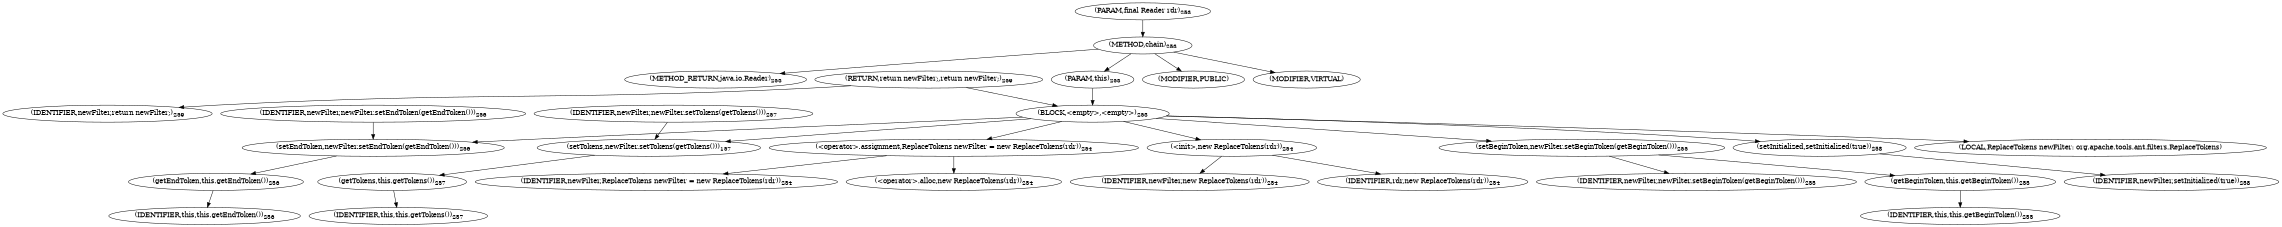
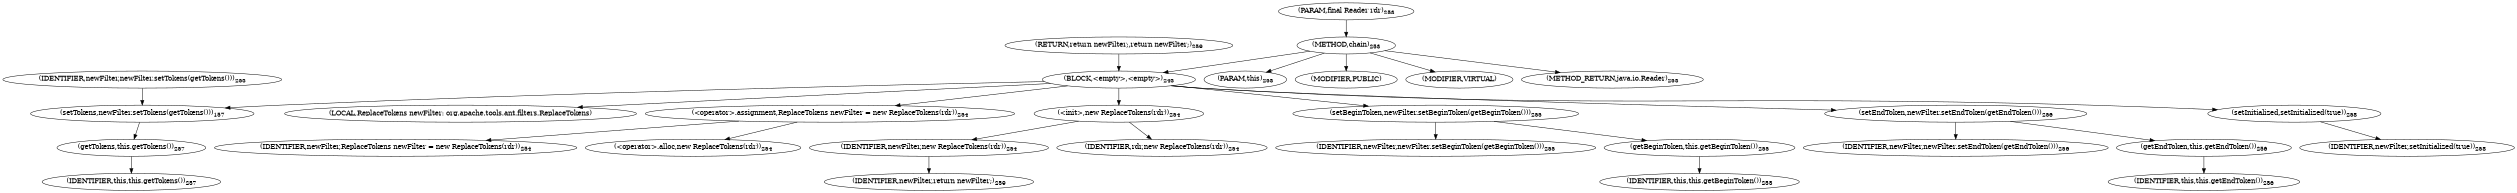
edge "(PARAM,this)" -> "(BLOCK,<empty>,<empty>)": now "(METHOD,chain)" -> "(BLOCK,<empty>,<empty>)"
edge "(RETURN,return newFilter;,return newFilter;)" -> "(IDENTIFIER,newFilter,return newFilter;)": now "(IDENTIFIER,newFilter,new ReplaceTokens(rdr))" -> "(IDENTIFIER,newFilter,return newFilter;)"
node "(IDENTIFIER,newFilter,newFilter.setTokens(getTokens()))": text "257" -> "253"
node "(BLOCK,<empty>,<empty>)": text "253" -> "243"
edge "(IDENTIFIER,newFilter,newFilter.setEndToken(getEndToken()))" -> "(setEndToken,newFilter.setEndToken(getEndToken()))": reversed
